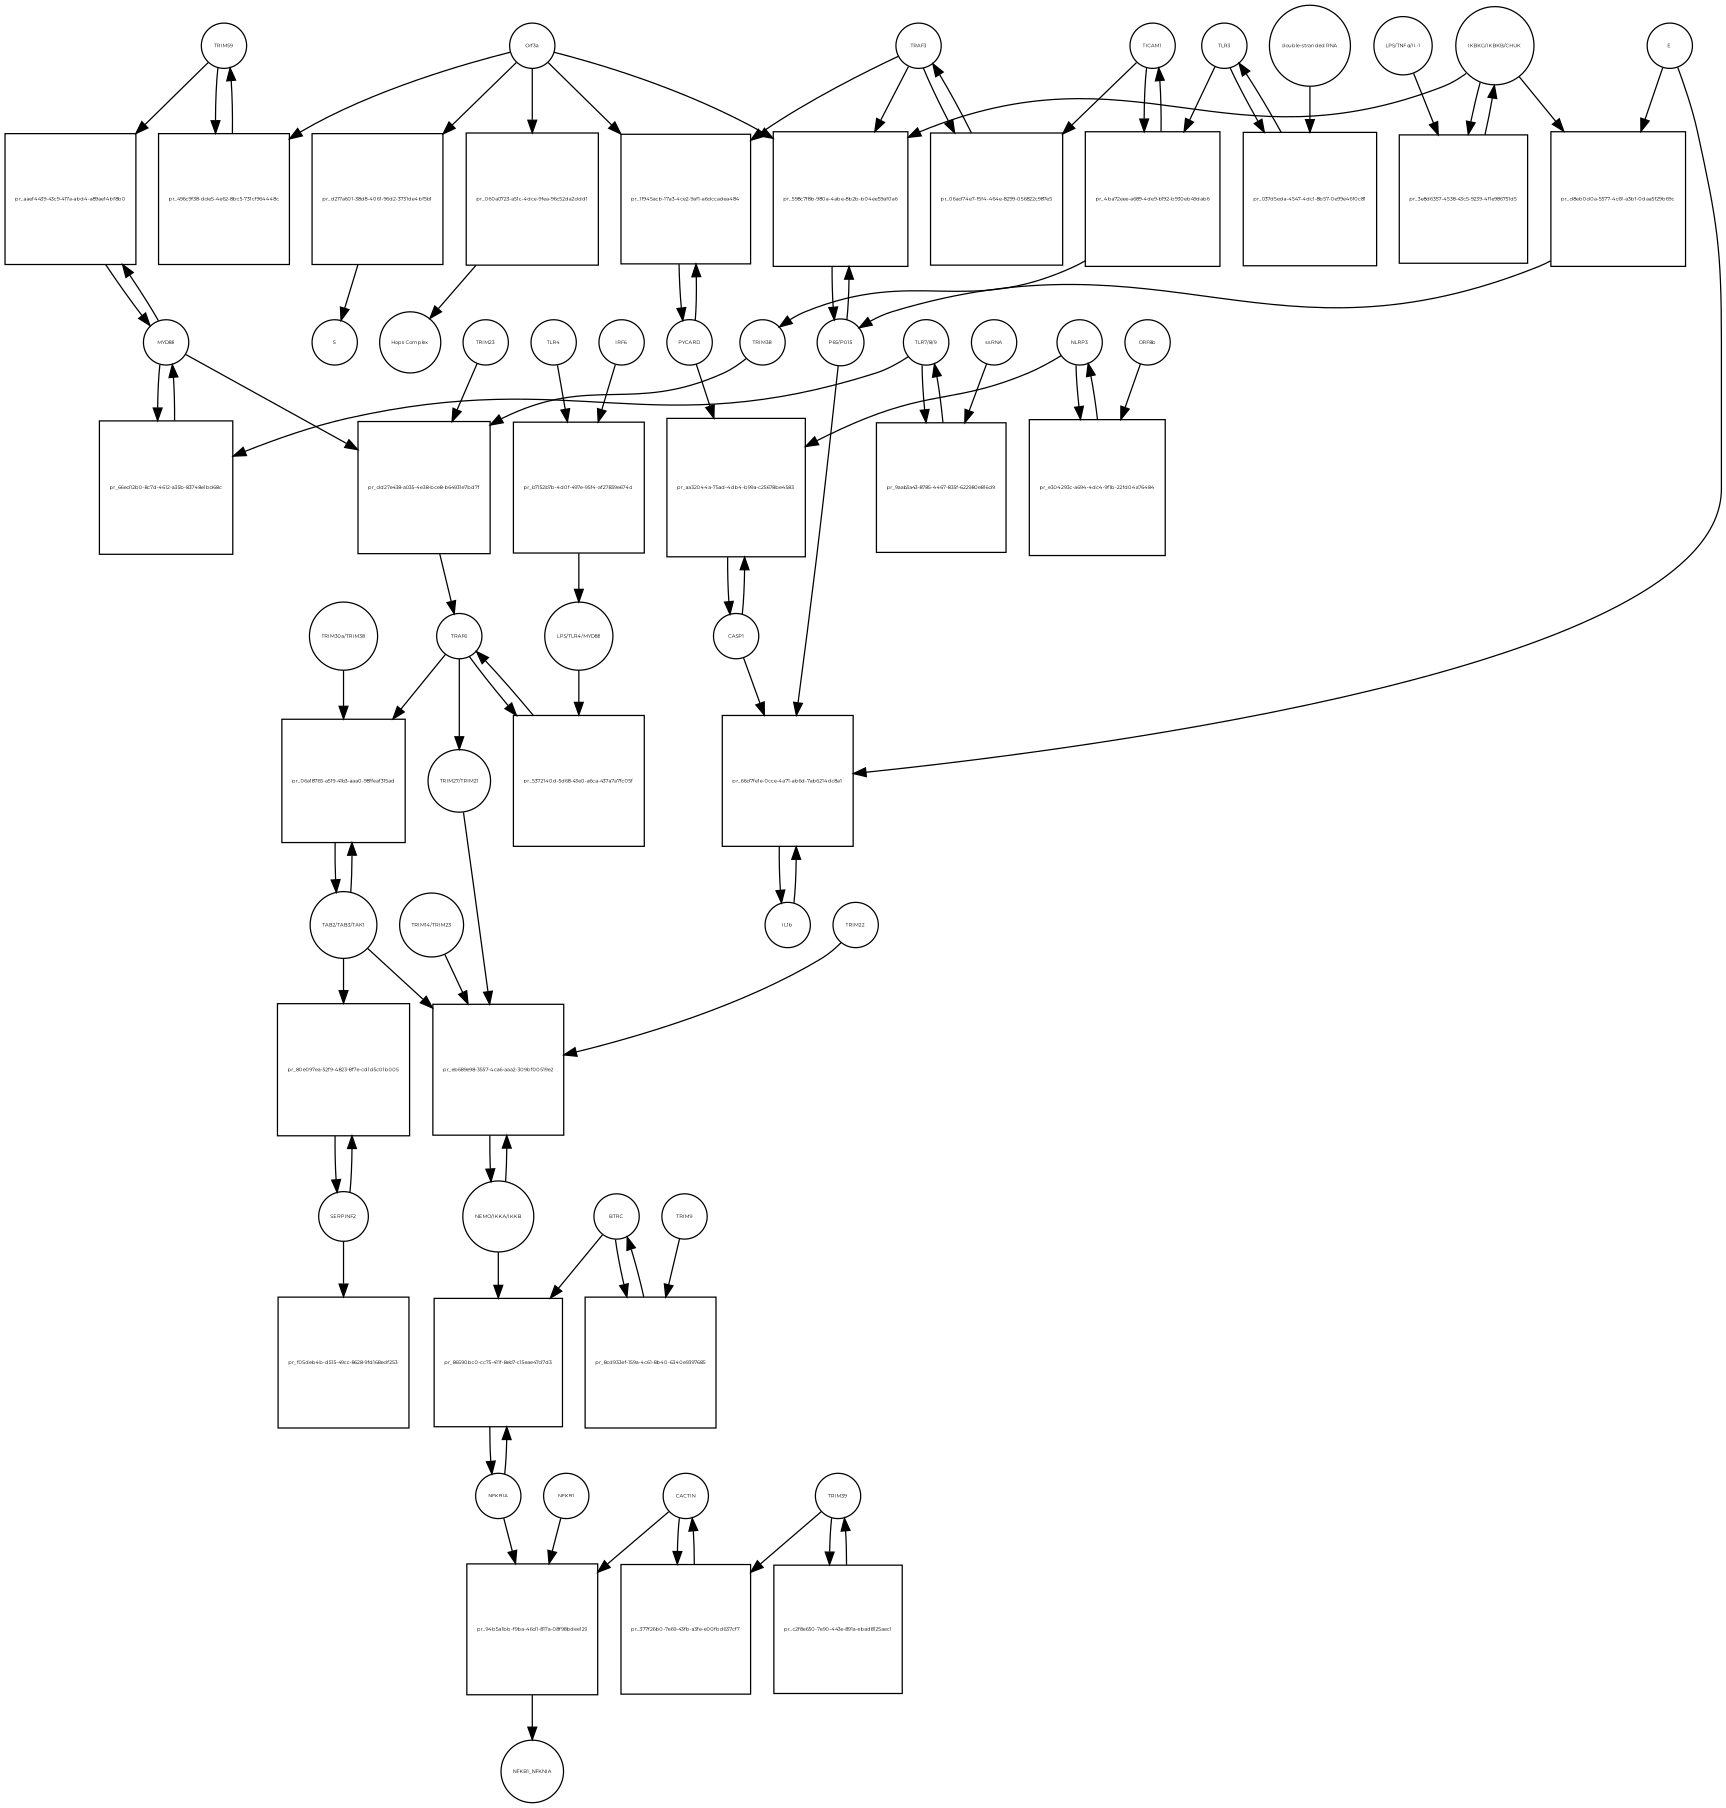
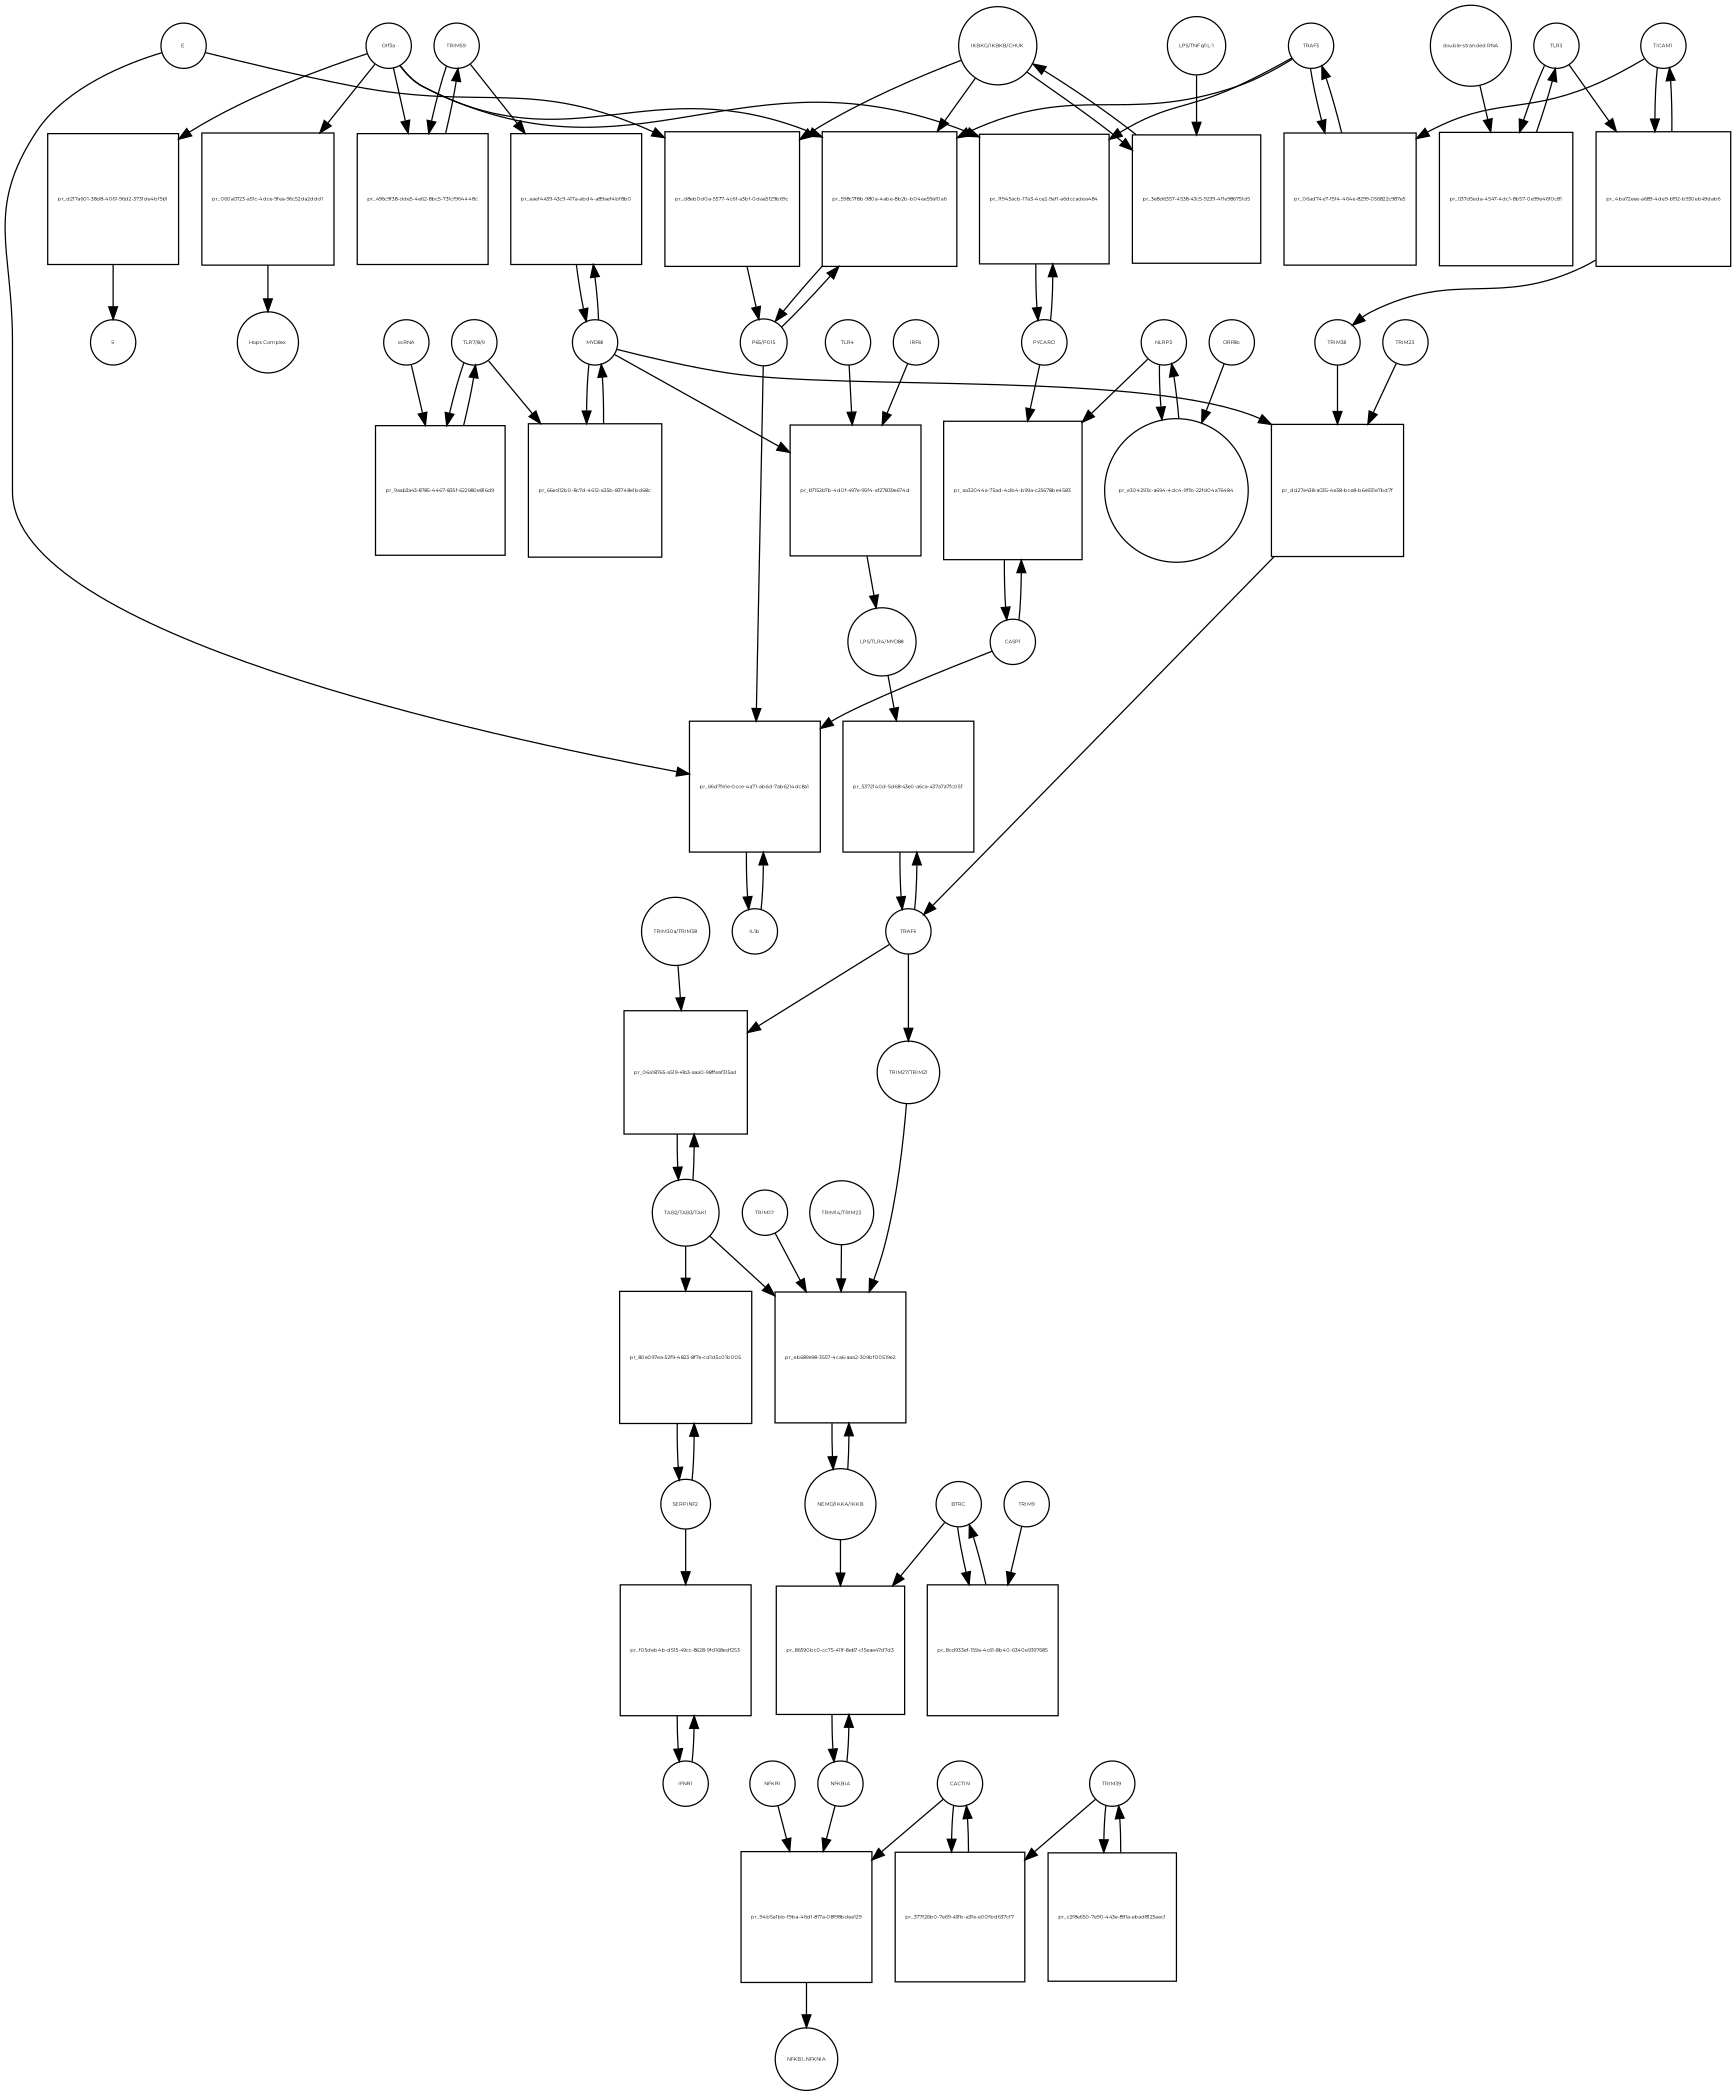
edge "MYD88" -> "pr_b7152b7b-4d0f-497e-95f4-af27839e674d": added
node "pr_e304293c-a694-4dc4-9f1b-22fd04a76484": shape square -> circle
node "IFNB1": added
